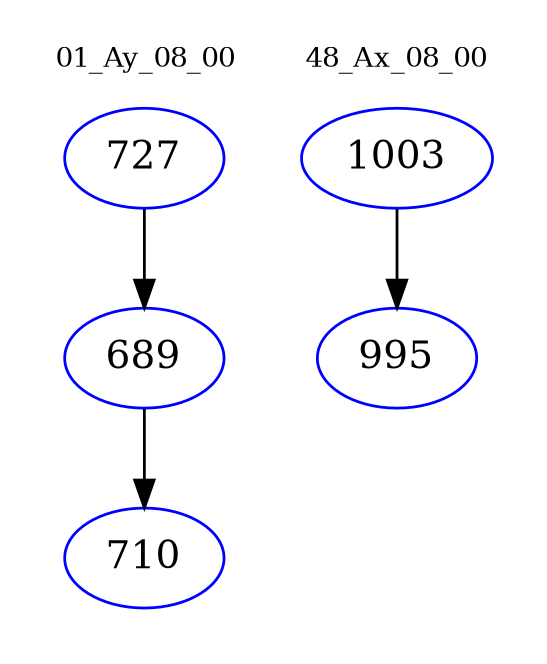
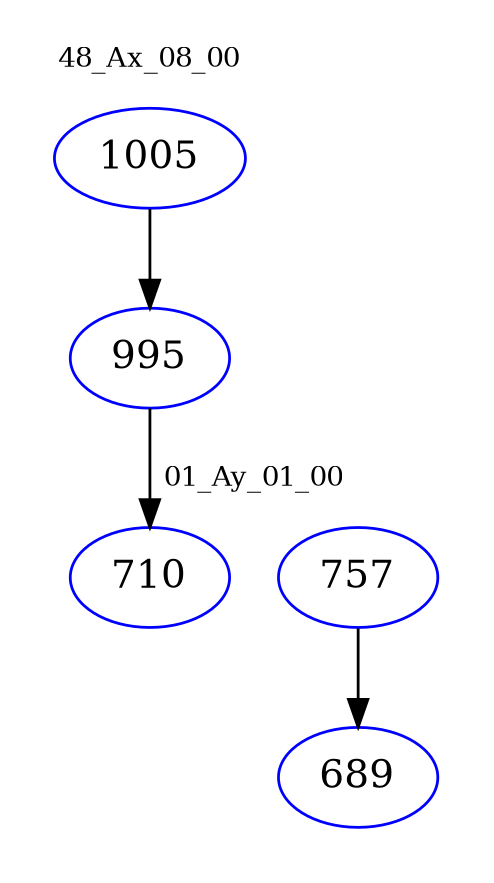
cluster "01_Ay_08_00": label "01_Ay_08_00" -> "01_Ay_01_00"
node "727": label "727" -> "757"
node "1003": label "1003" -> "1005"
edge "689" -> "710": now "995" -> "710"
